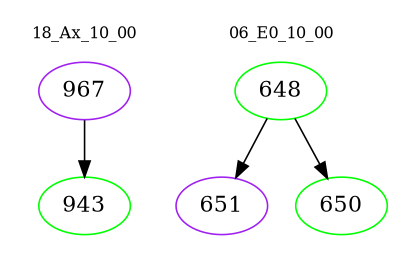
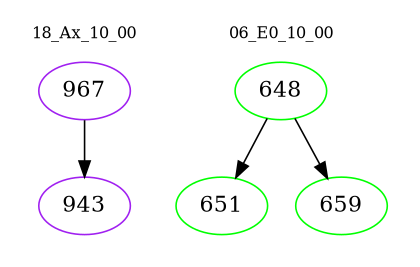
node "943": color green -> purple
node "651": color purple -> green
node "650": label "650" -> "659"
